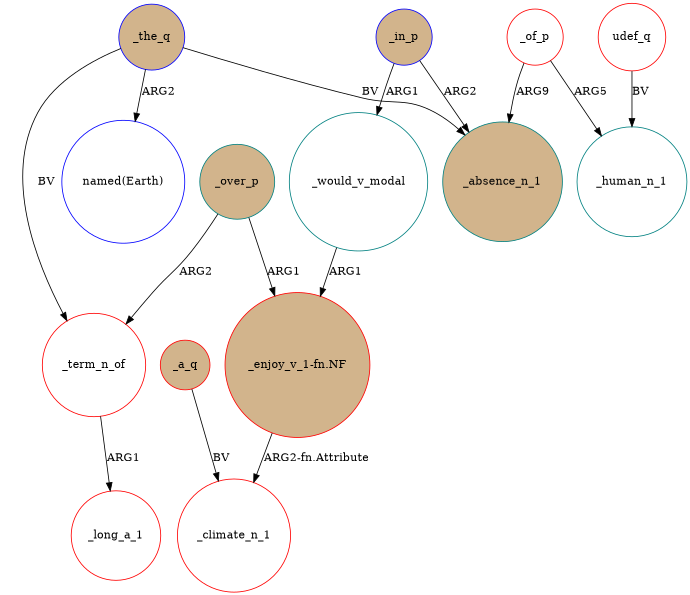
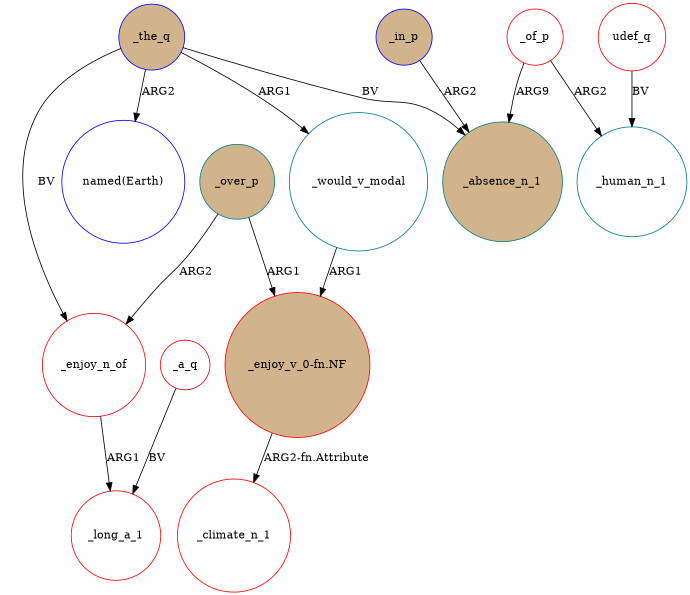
edge "_in_p" -> "_would_v_modal": now "_the_q" -> "_would_v_modal"
edge "_of_p" -> "_human_n_1": label "ARG5" -> "ARG2"
node "_term_n_of": label "_term_n_of" -> "_enjoy_n_of"
node "_a_q": fillcolor tan -> white
node "_enjoy_v_1-fn.NF": label "_enjoy_v_1-fn.NF" -> "_enjoy_v_0-fn.NF"
edge "_a_q" -> "_climate_n_1": now "_a_q" -> "_long_a_1"
